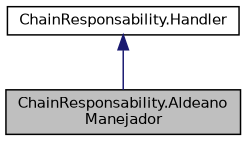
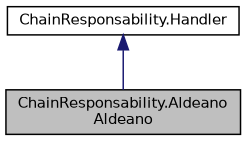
node "ChainResponsability.Aldeano Manejador": label "ChainResponsability.Aldeano Manejador" -> "ChainResponsability.Aldeano Aldeano"
